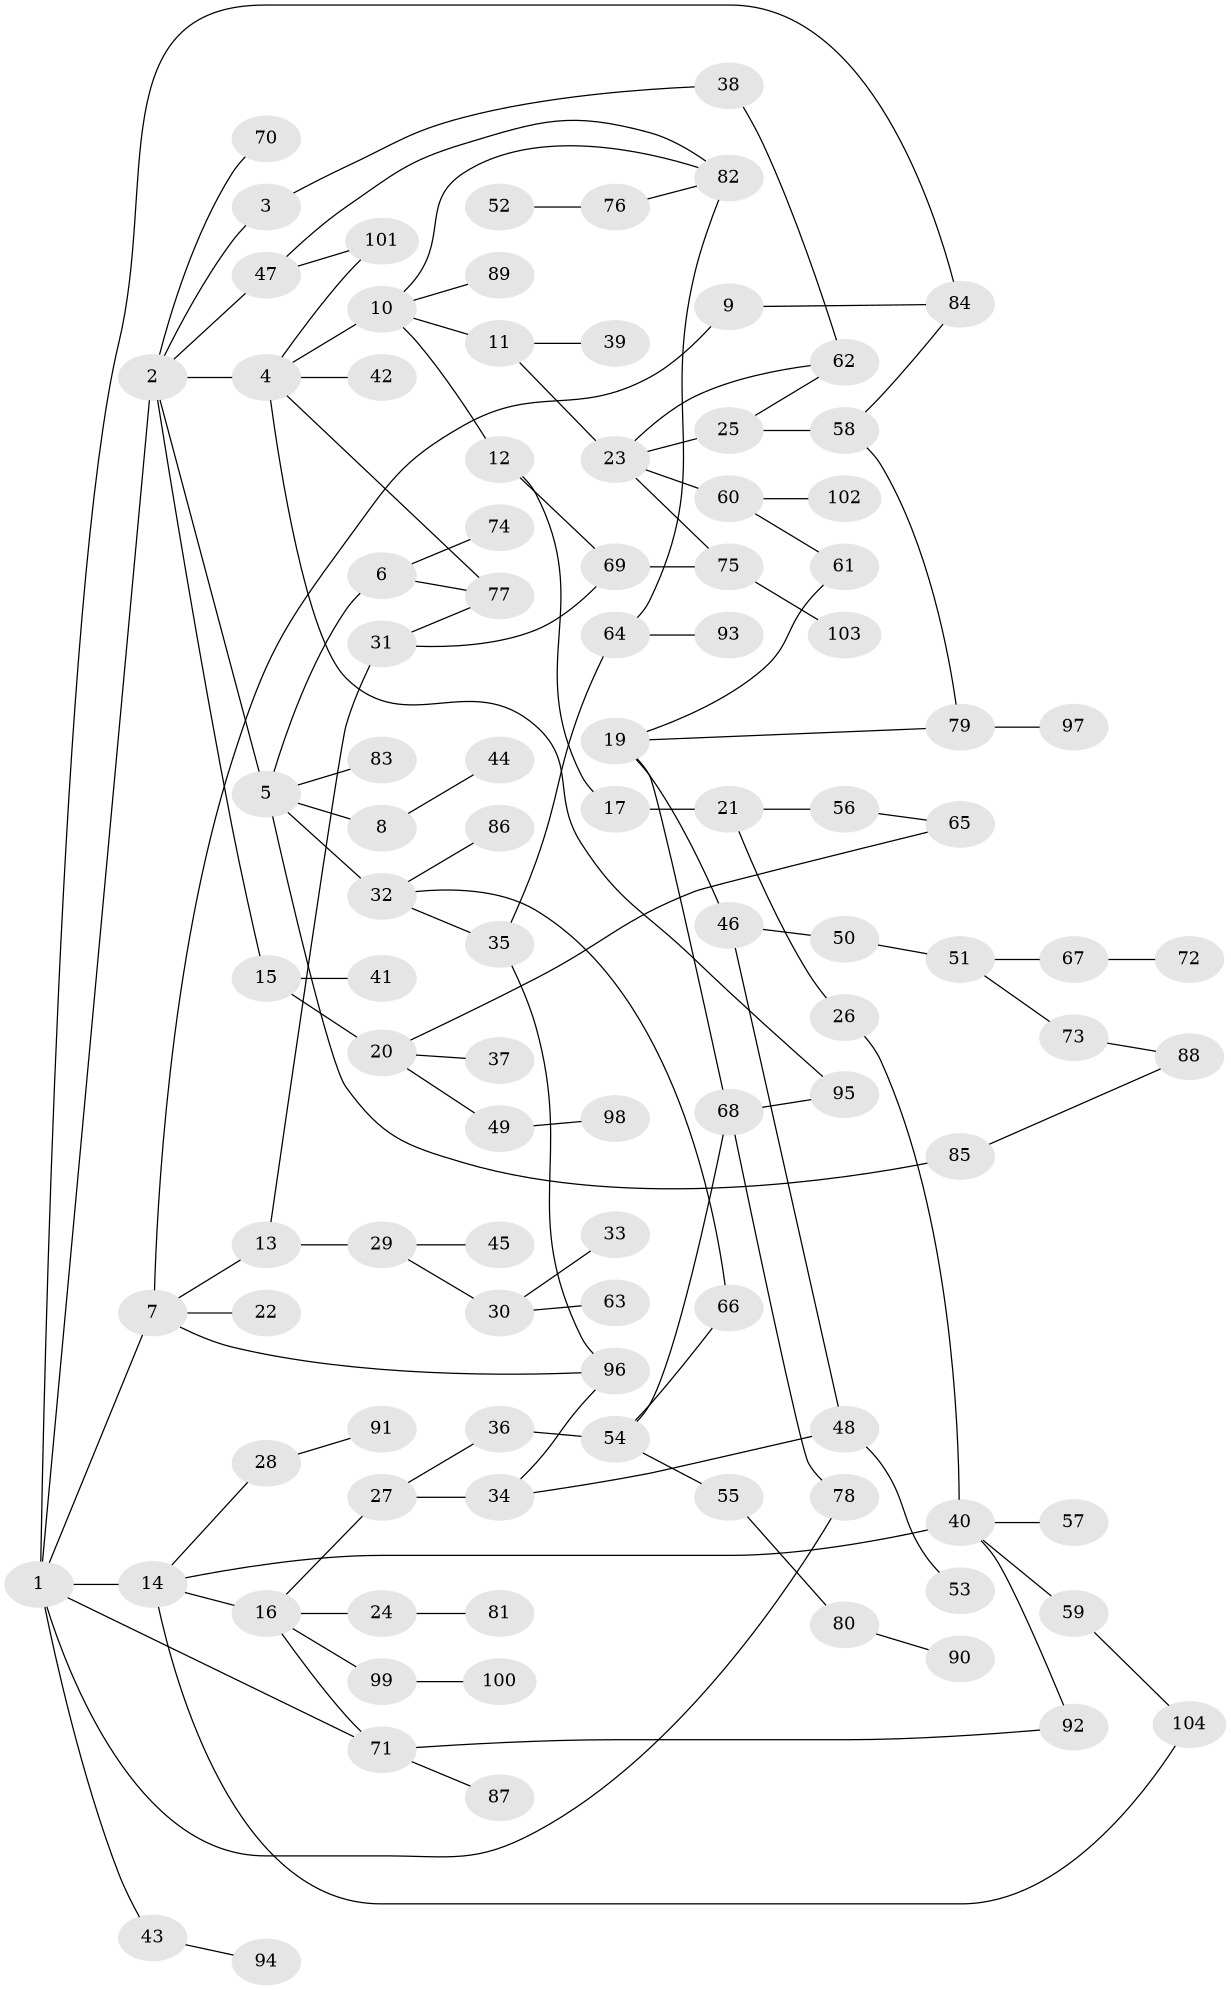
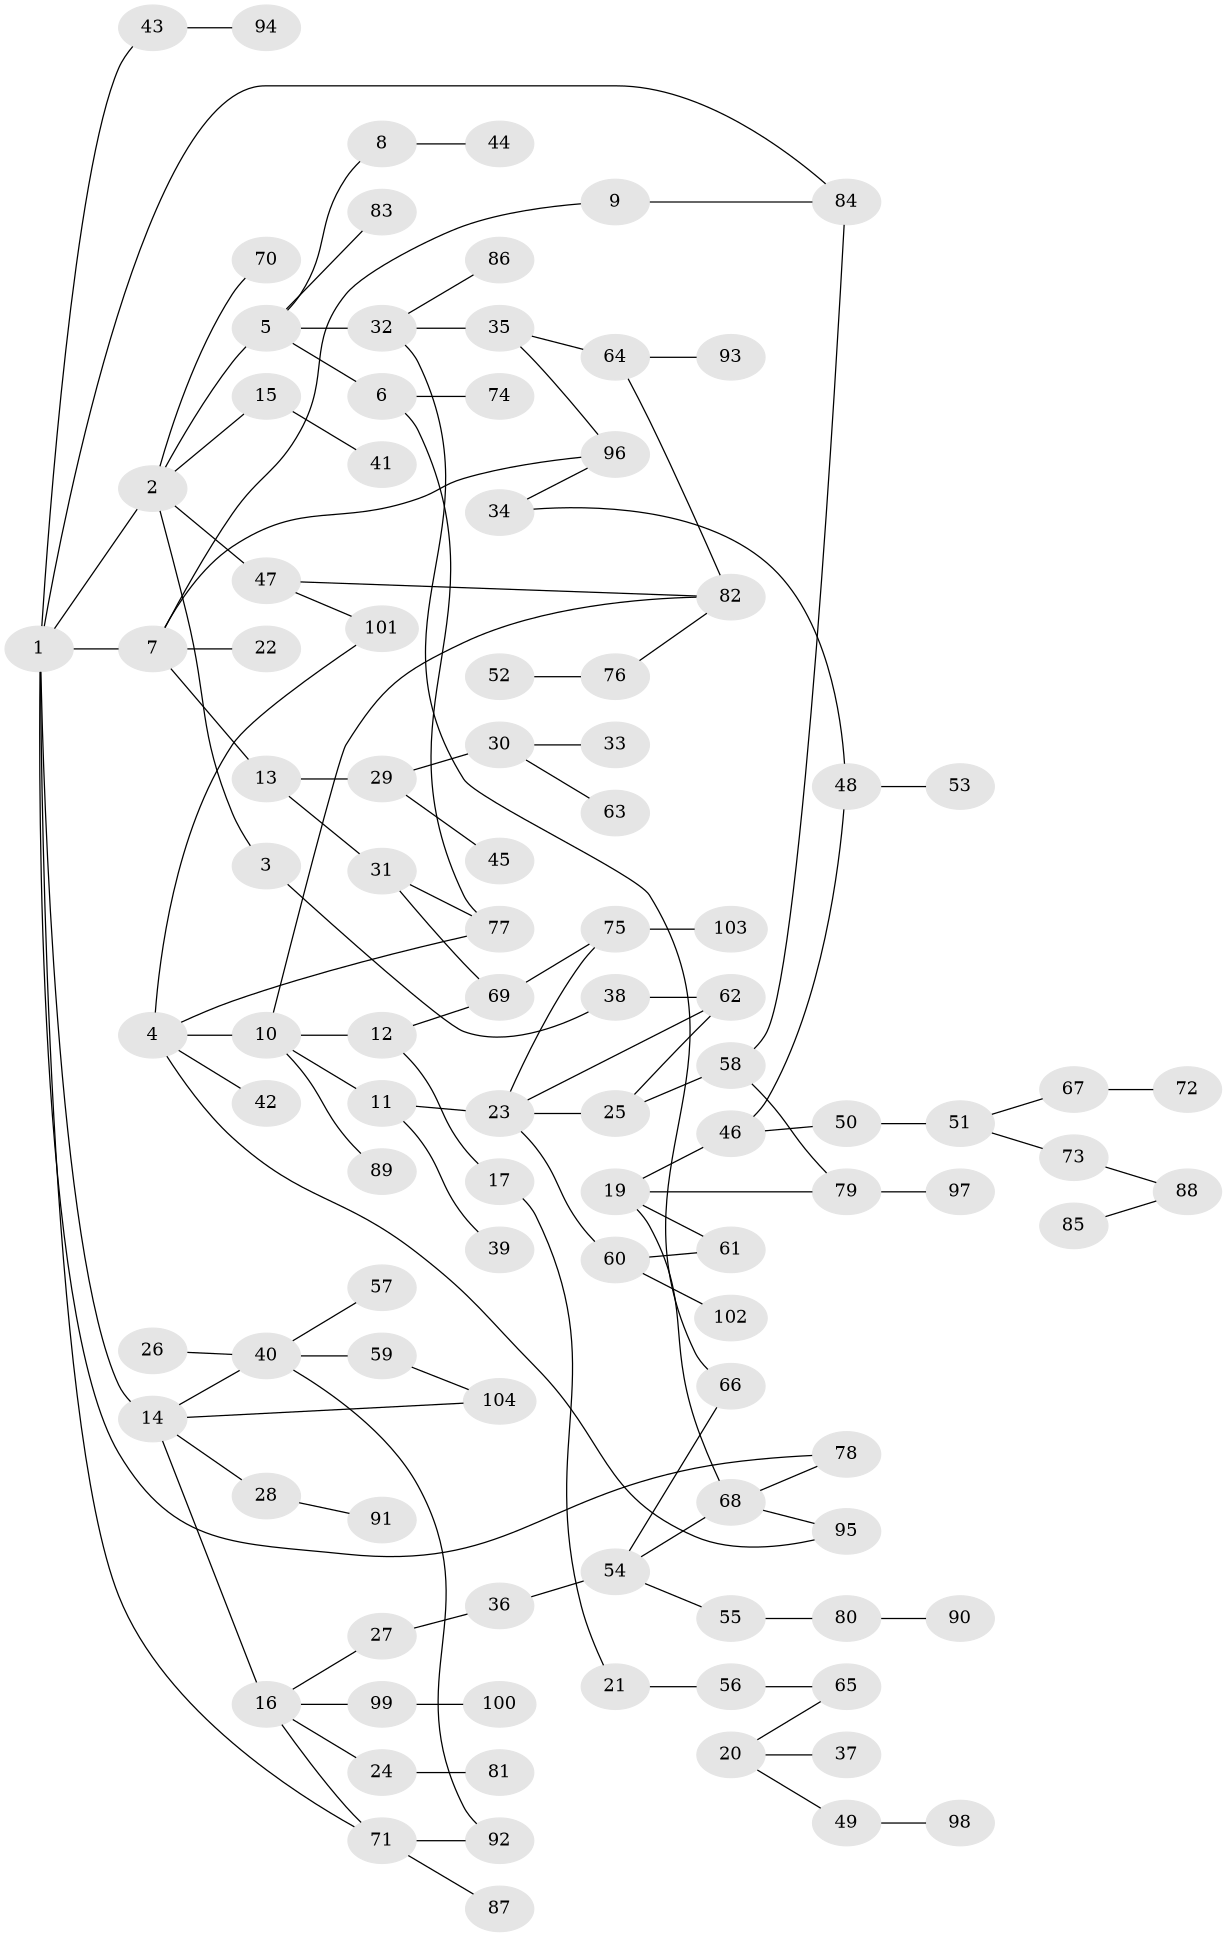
edge "2" -- "4": removed
edge "21" -- "26": removed
edge "15" -- "20": removed
edge "5" -- "85": removed
edge "27" -- "34": removed
